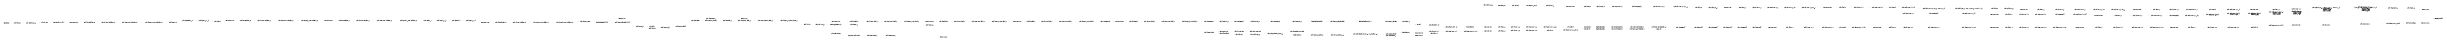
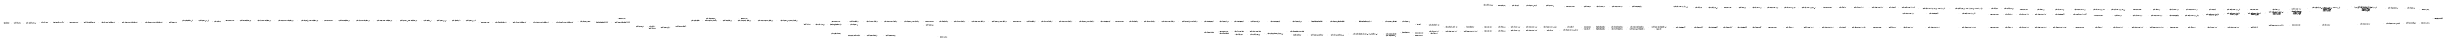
node "(<operator>.and,*(_DWORD *)&v10 & (a5 >> 3))": removed
